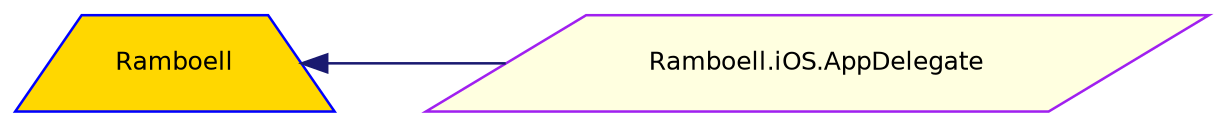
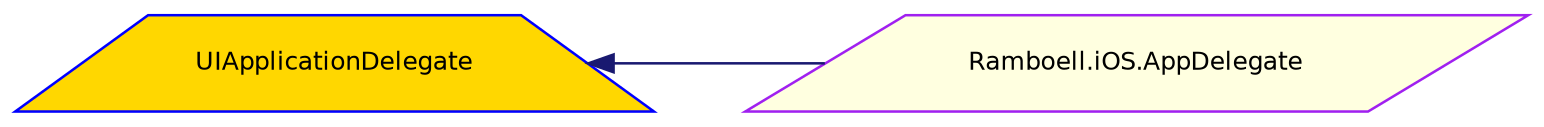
node "Ramboell": label "Ramboell" -> "UIApplicationDelegate"
